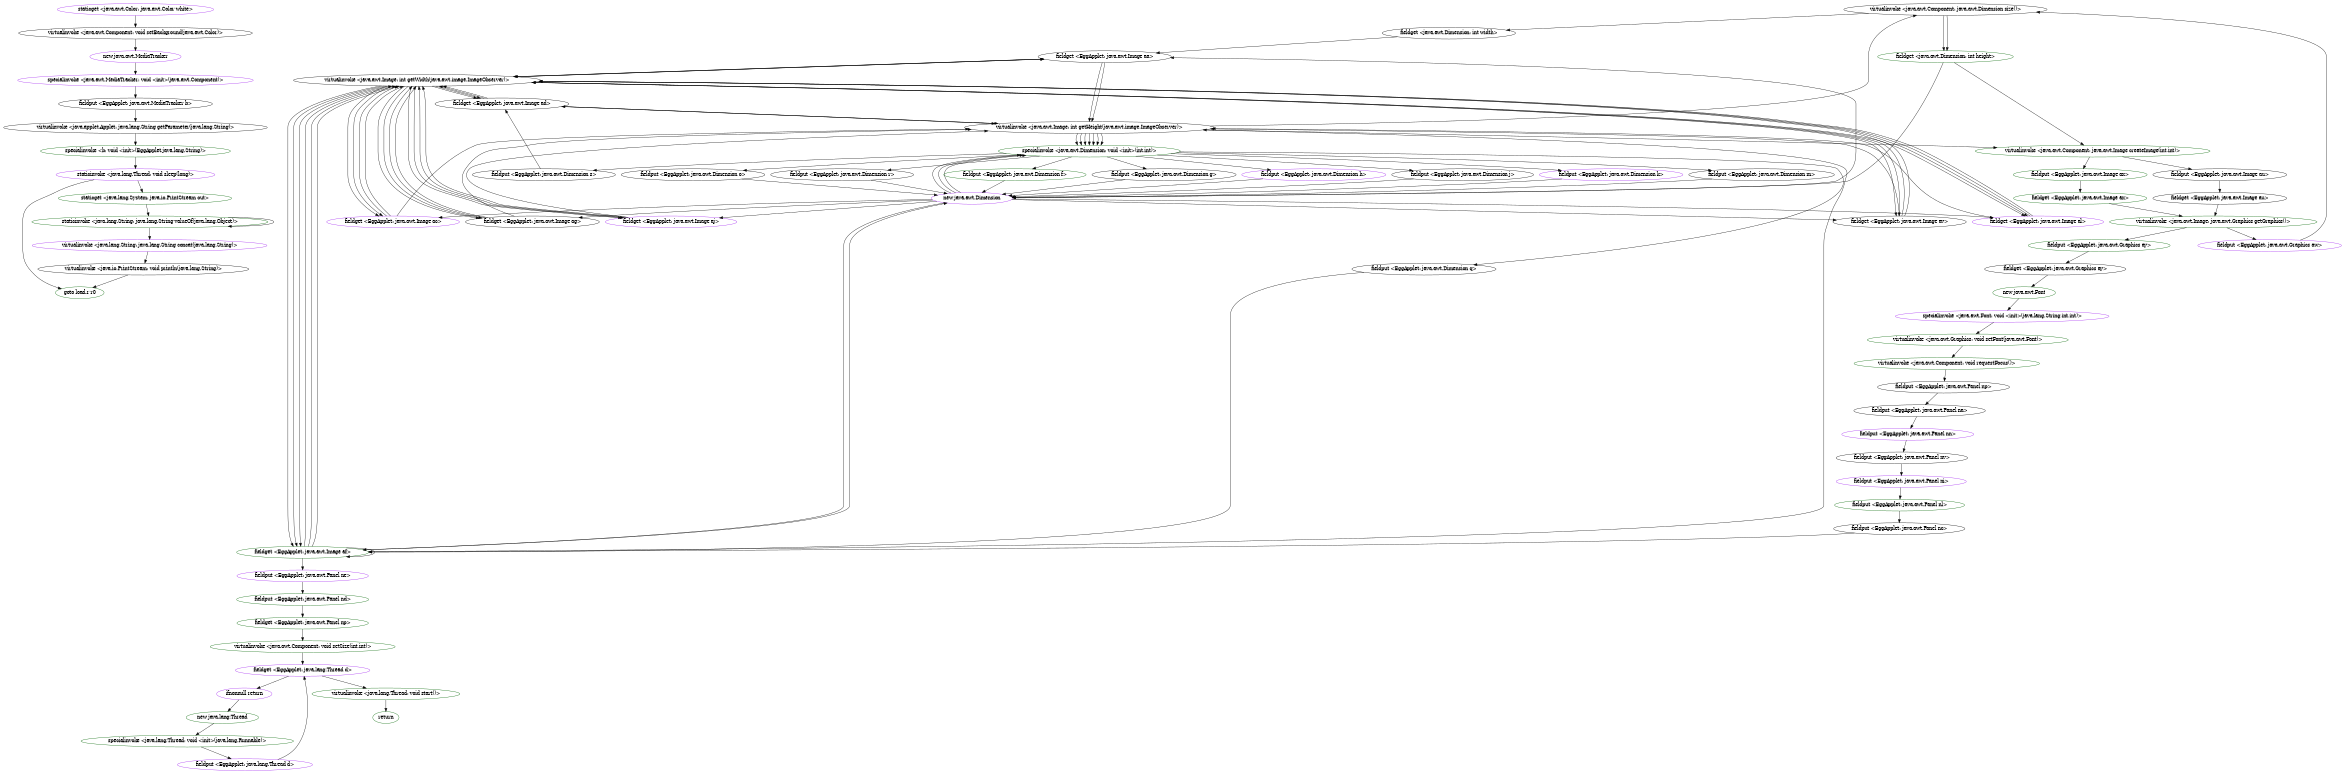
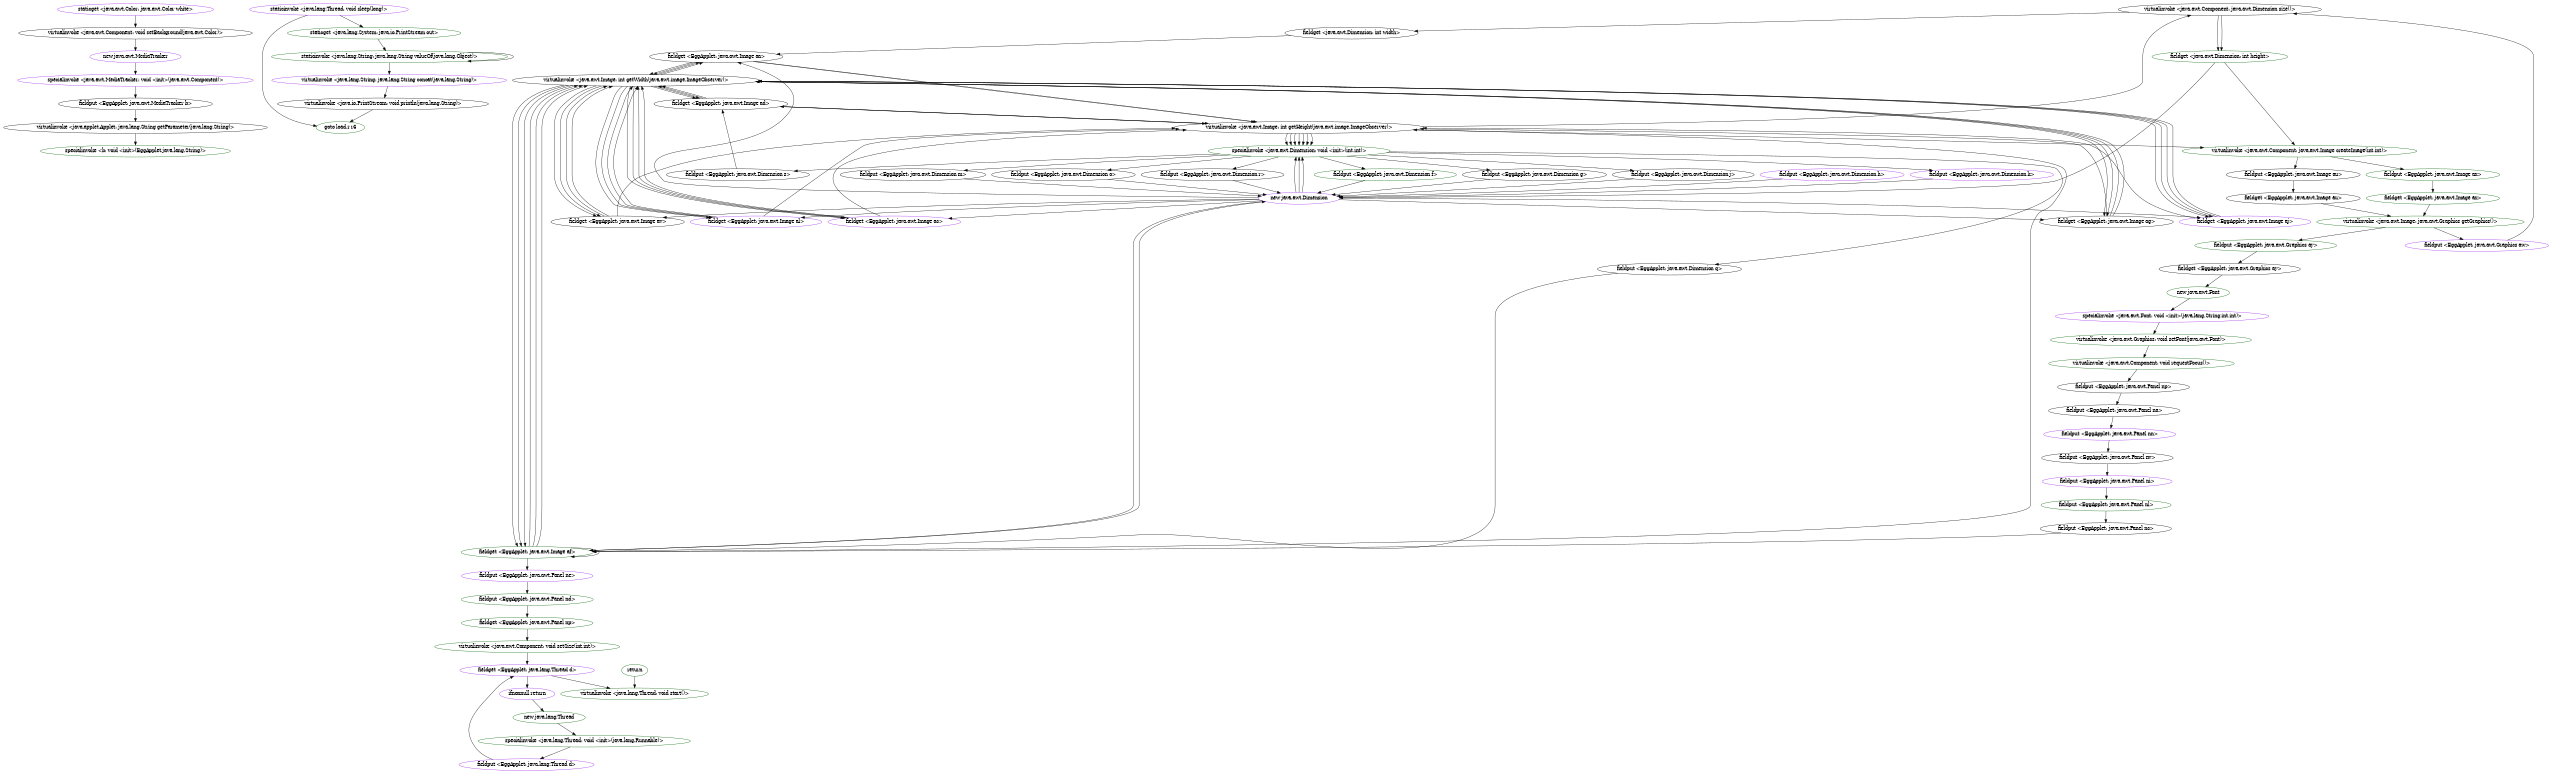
edge "specialinvoke <b: void <init>(EggApplet,java.lang.String)>" -> "staticinvoke <java.lang.Thread: void sleep(long)>": removed
edge "specialinvoke <java.awt.Dimension: void <init>(int,int)>" -> "fieldput <EggApplet: java.awt.Dimension h>": removed
node "goto load.r r0": label "goto load.r r0" -> "goto load.r r6"
edge "virtualinvoke <java.lang.Thread: void start()>" -> "return": reversed
